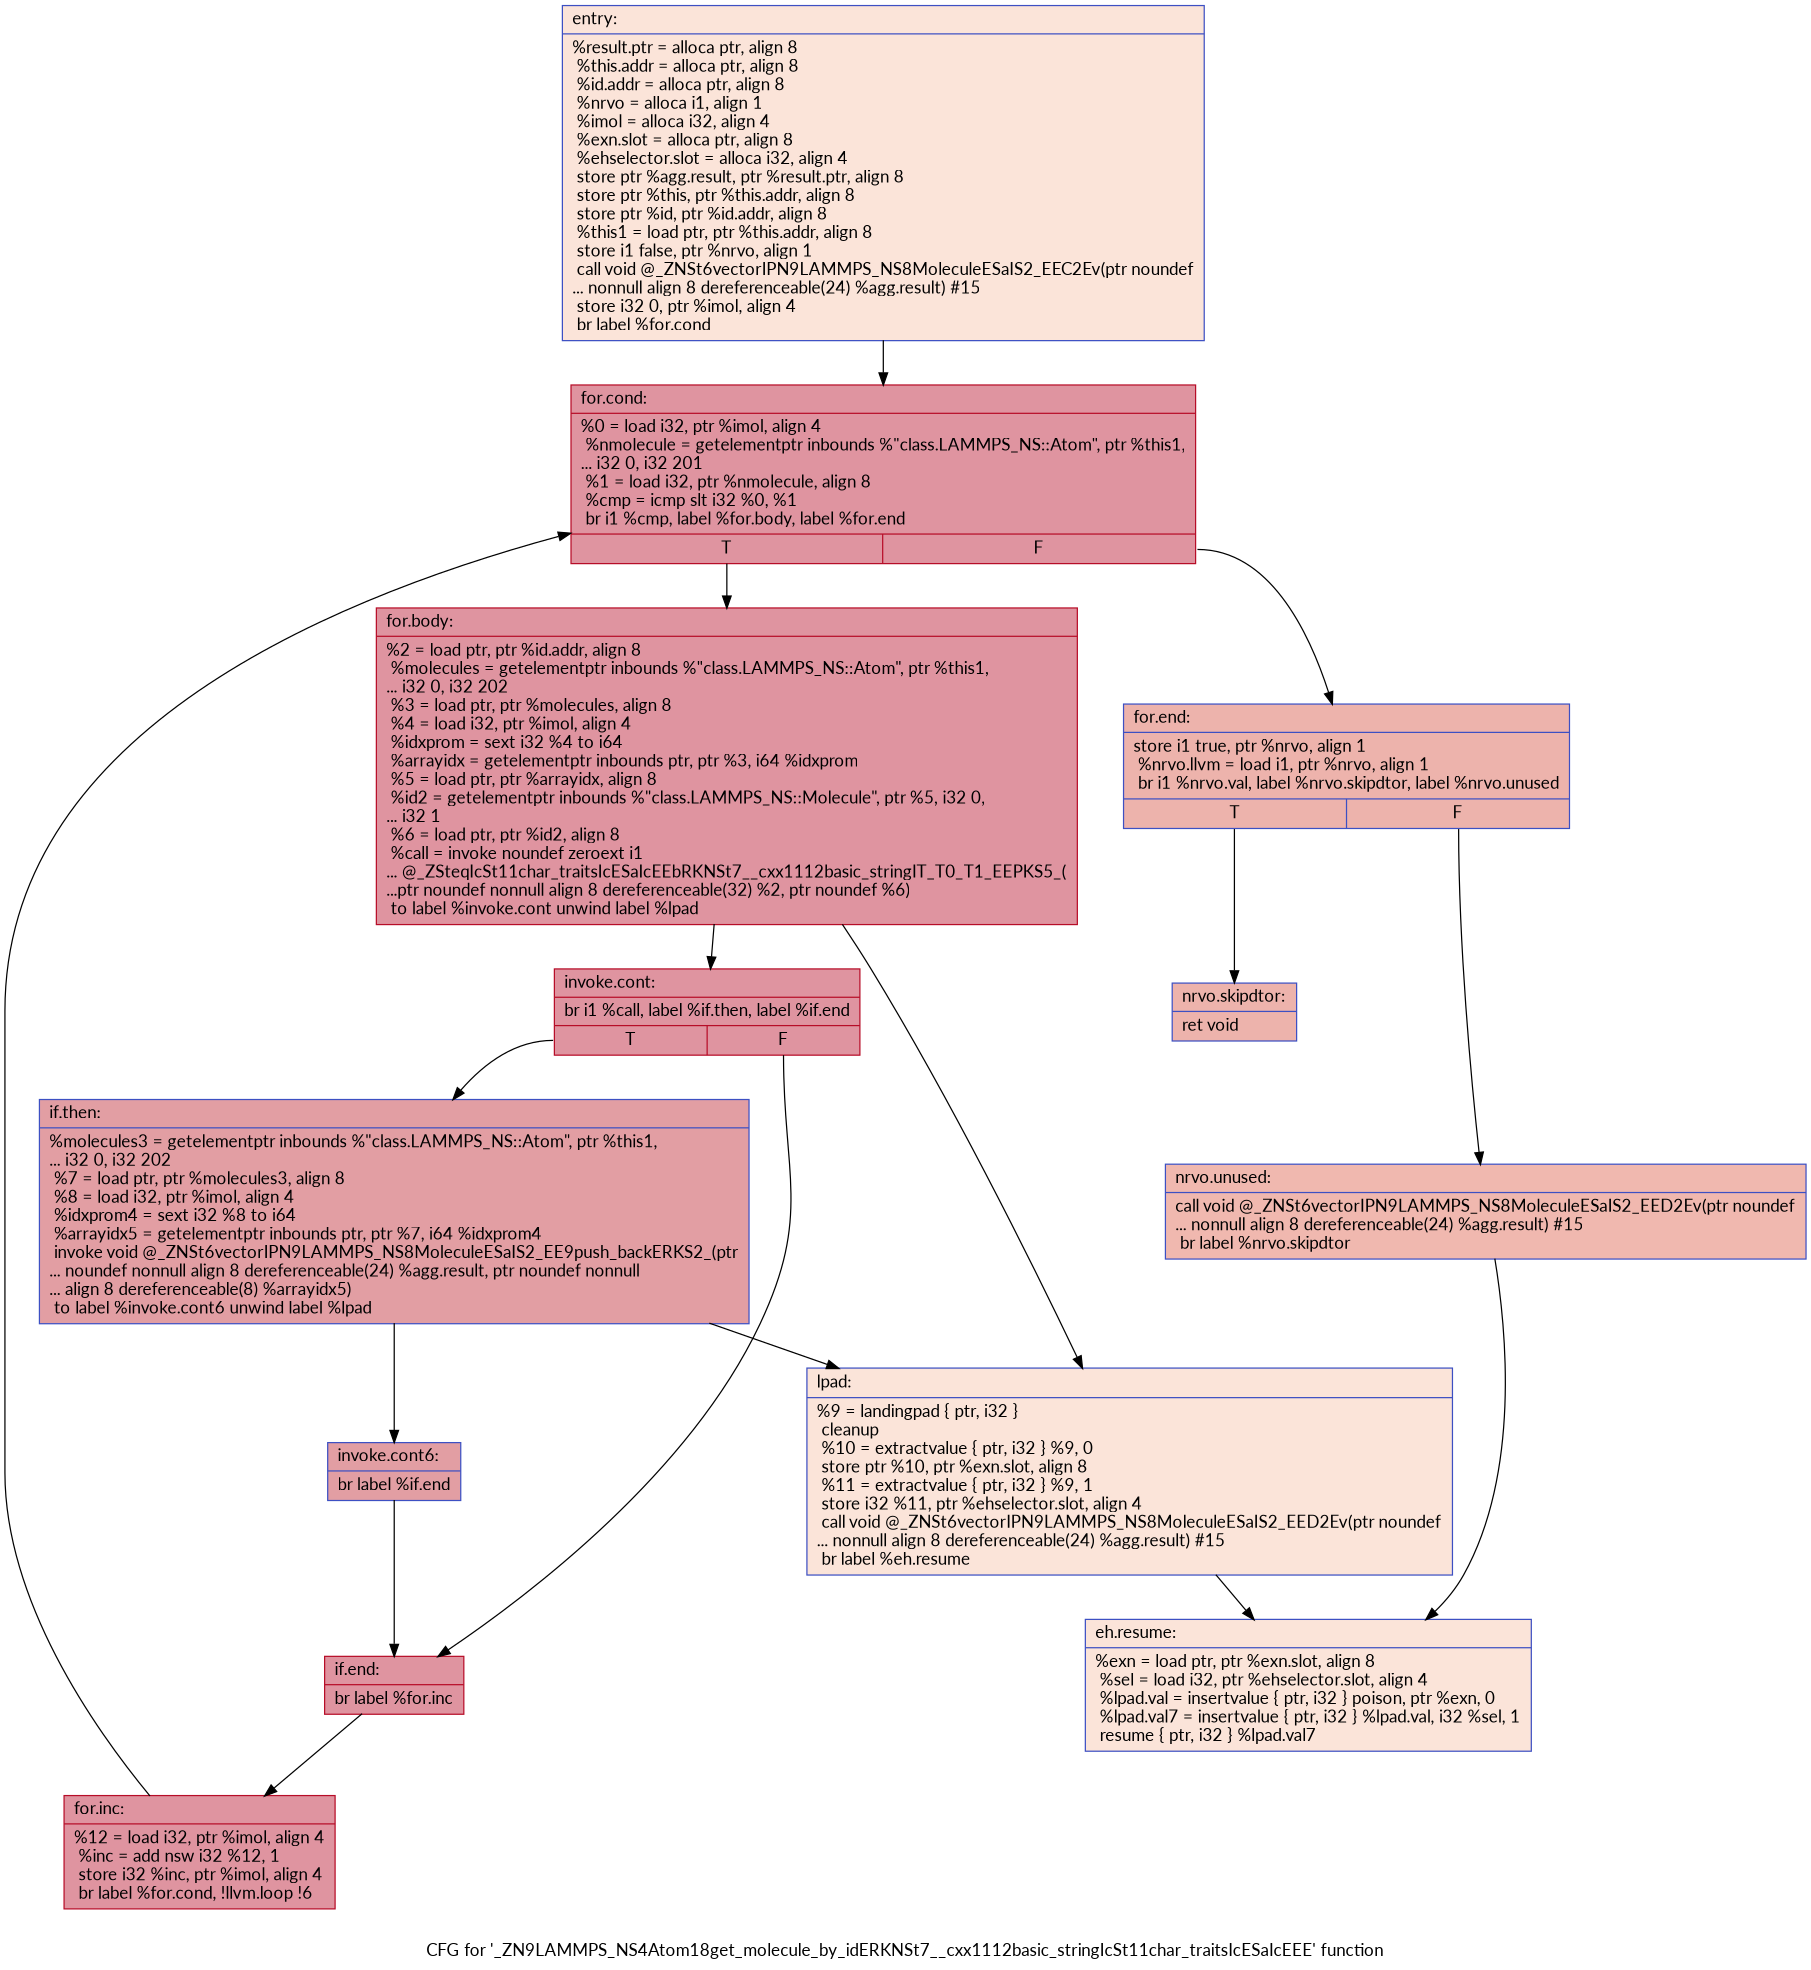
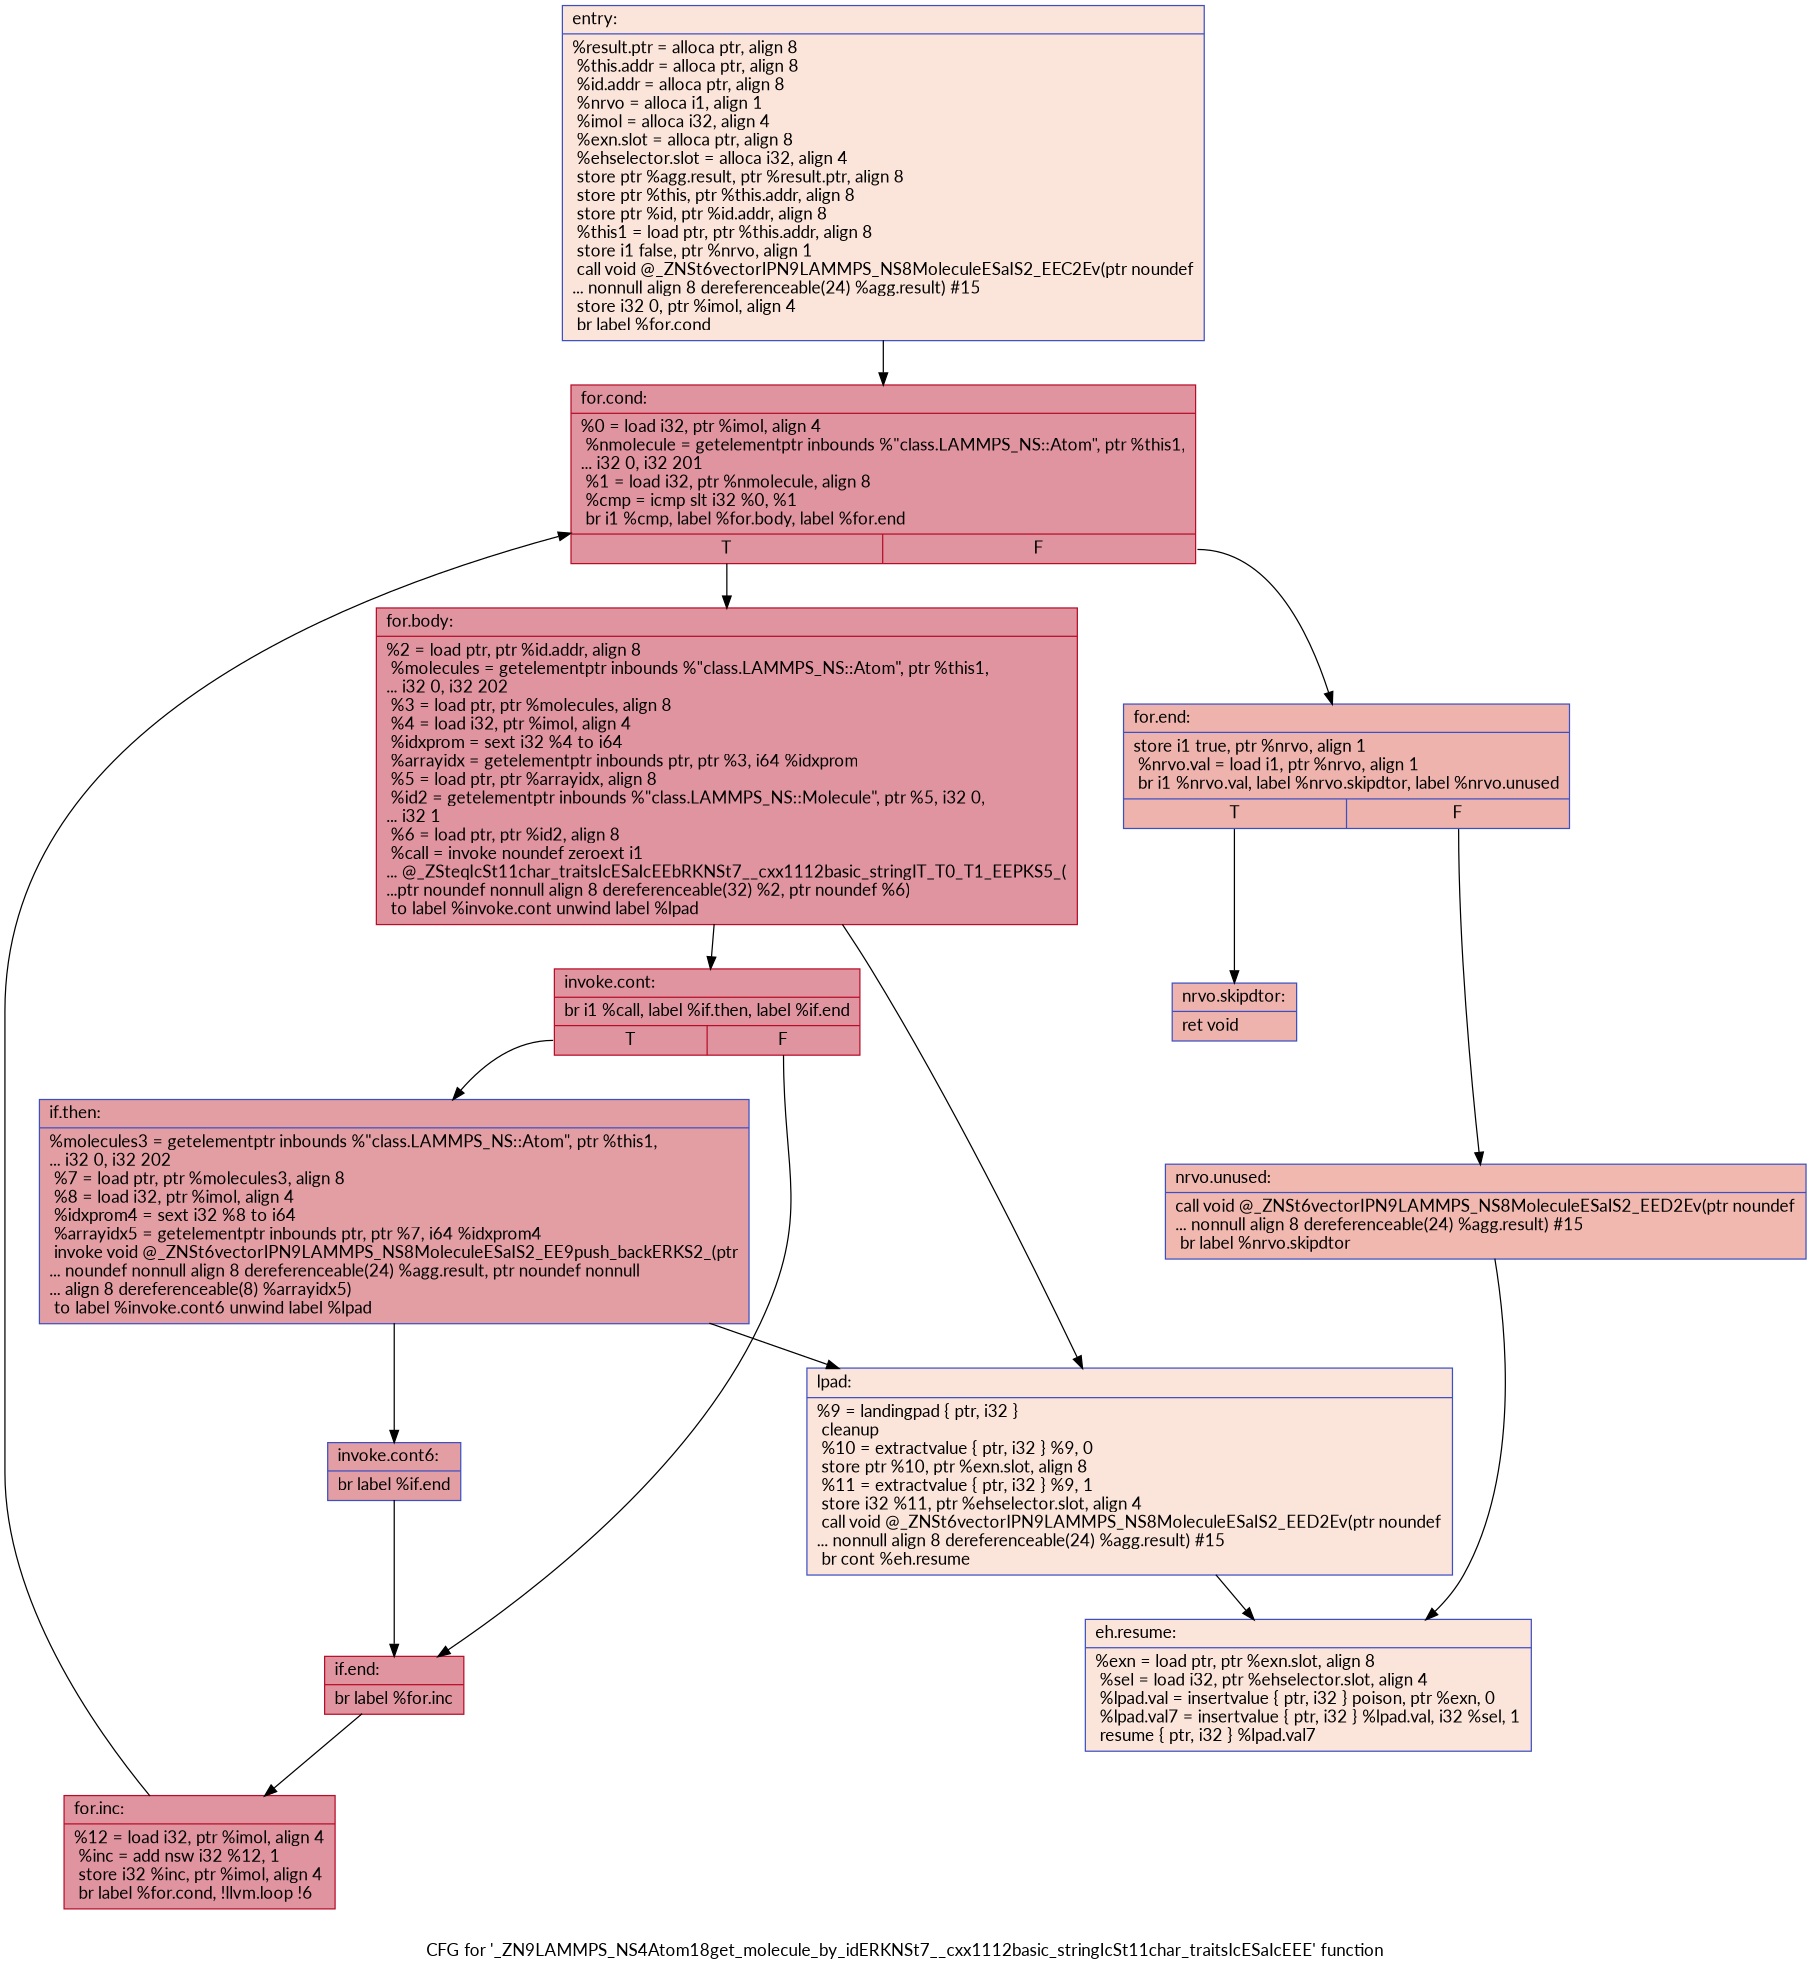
node "for.end:": text "%nrvo.llvm = load i1, ptr %nrvo, align 1" -> "%nrvo.val = load i1, ptr %nrvo, align 1"
node "lpad:": text "br label %eh.resume" -> "br cont %eh.resume"
